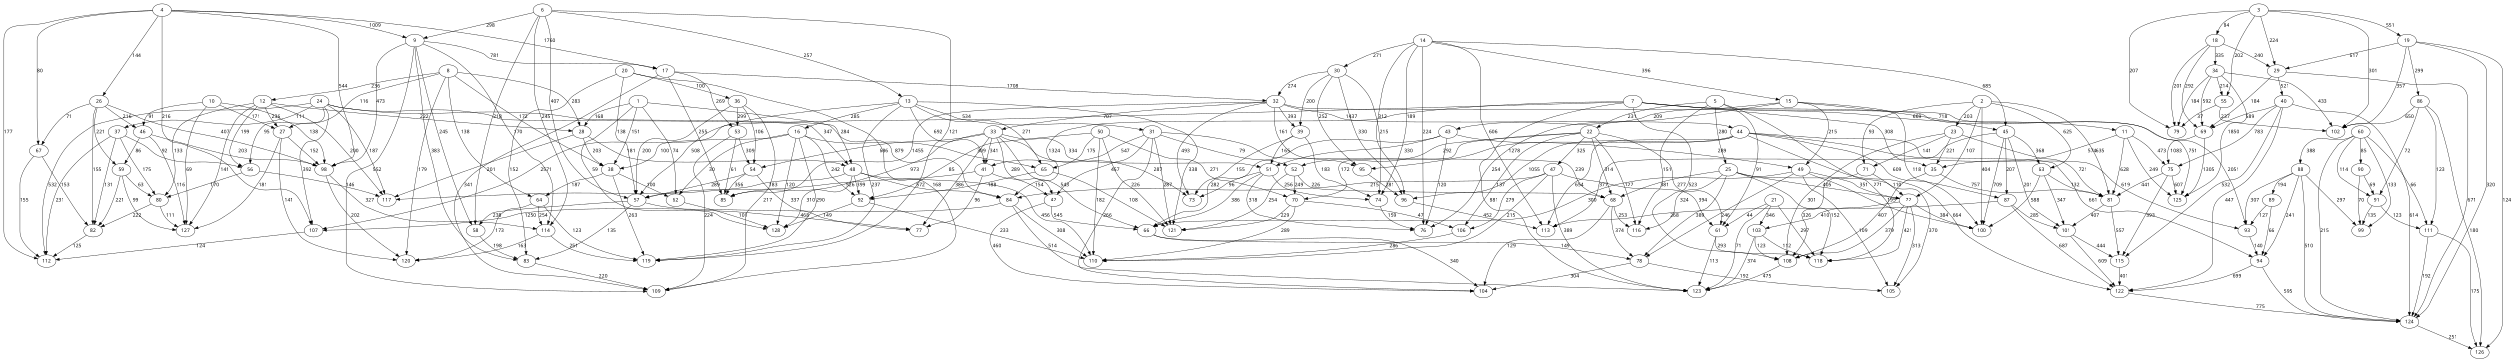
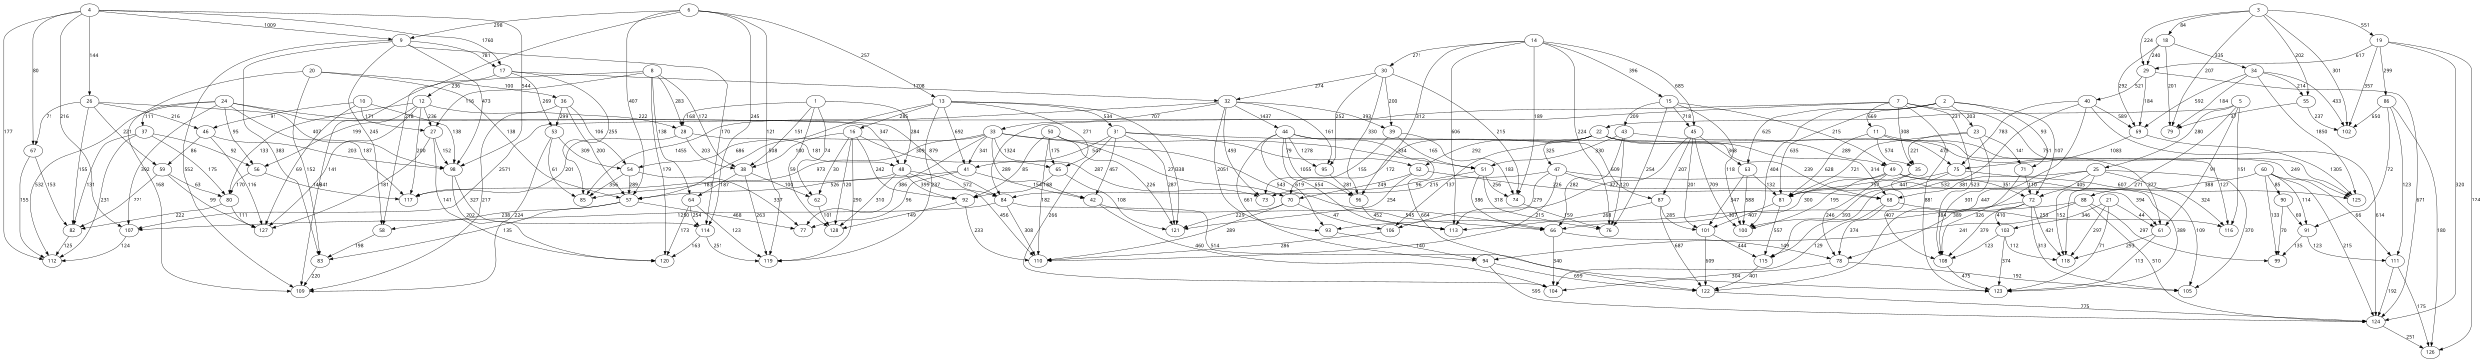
node "89": removed
